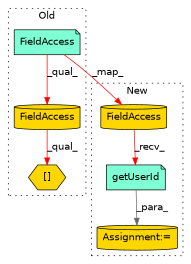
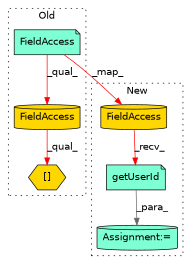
node "Assignment:=": fillcolor gold -> aquamarine
